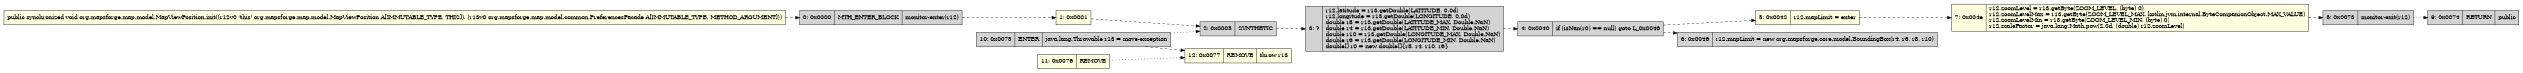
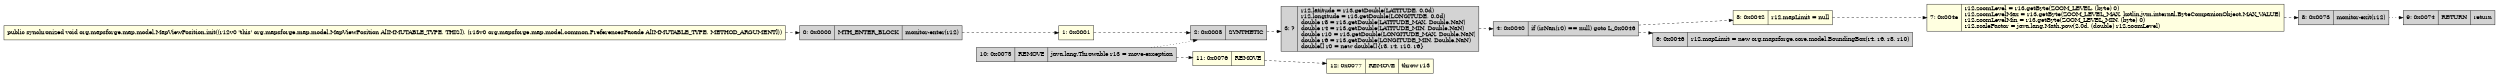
node "5: 0x0042": text "r12.mapLimit = enter" -> "r12.mapLimit = null"
node "9: 0x0074": text "public" -> "return"
node "10: 0x0075": text "ENTER" -> "REMOVE"
edge "10: 0x0075" -> "12: 0x0077": now "10: 0x0075" -> "11: 0x0076"
edge "11: 0x0076" -> "12: 0x0077": style dotted -> dashed
